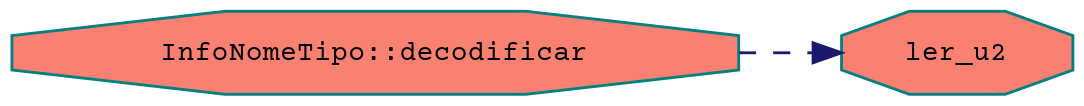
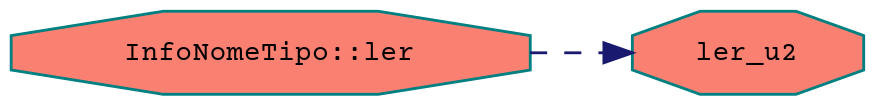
node "InfoNomeTipo::decodificar": label "InfoNomeTipo::decodificar" -> "InfoNomeTipo::ler"
